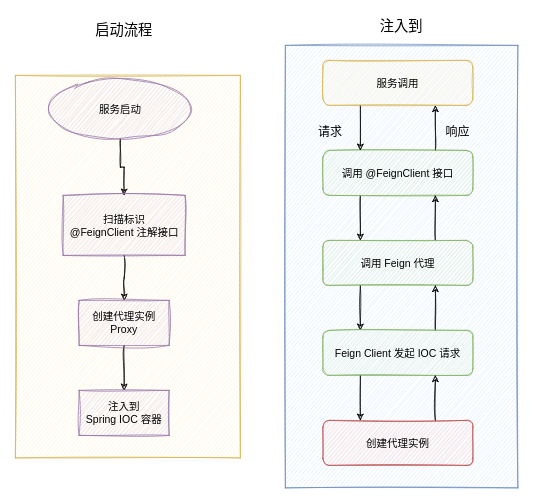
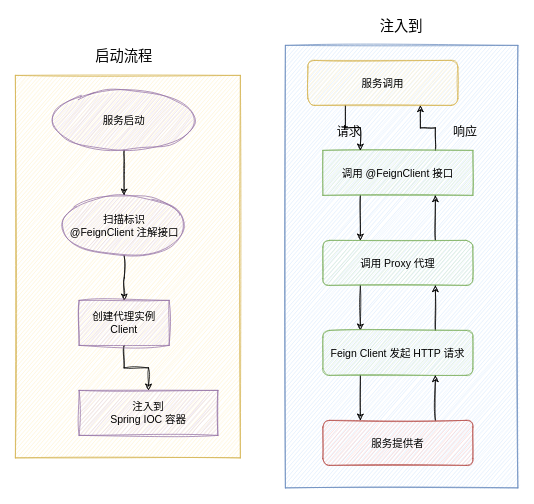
node "启动流程": moved (124, 30) -> (124, 57)
node "服务调用": moved (398, 83) -> (383, 83)
node "服务启动": moved (120, 109) -> (124, 120)
node "请求": moved (330, 132) -> (349, 132)
node "响应": moved (458, 132) -> (465, 132)
node "调用 @FeignClient 接口": shape rounded rectangle -> rectangle
node "扫描标识 @FeignClient 注解接口": shape rectangle -> ellipse
node "调用 Feign 代理": label "调用 Feign 代理" -> "调用 Proxy 代理"
node "创建代理实例 Proxy": label "创建代理实例 Proxy" -> "创建代理实例 Client"
node "Feign Client 发起 IOC 请求": label "Feign Client 发起 IOC 请求" -> "Feign Client 发起 HTTP 请求"
node "注入到 Spring IOC 容器": size 90x45 -> 139x45
node "创建代理实例": label "创建代理实例" -> "服务提供者"
